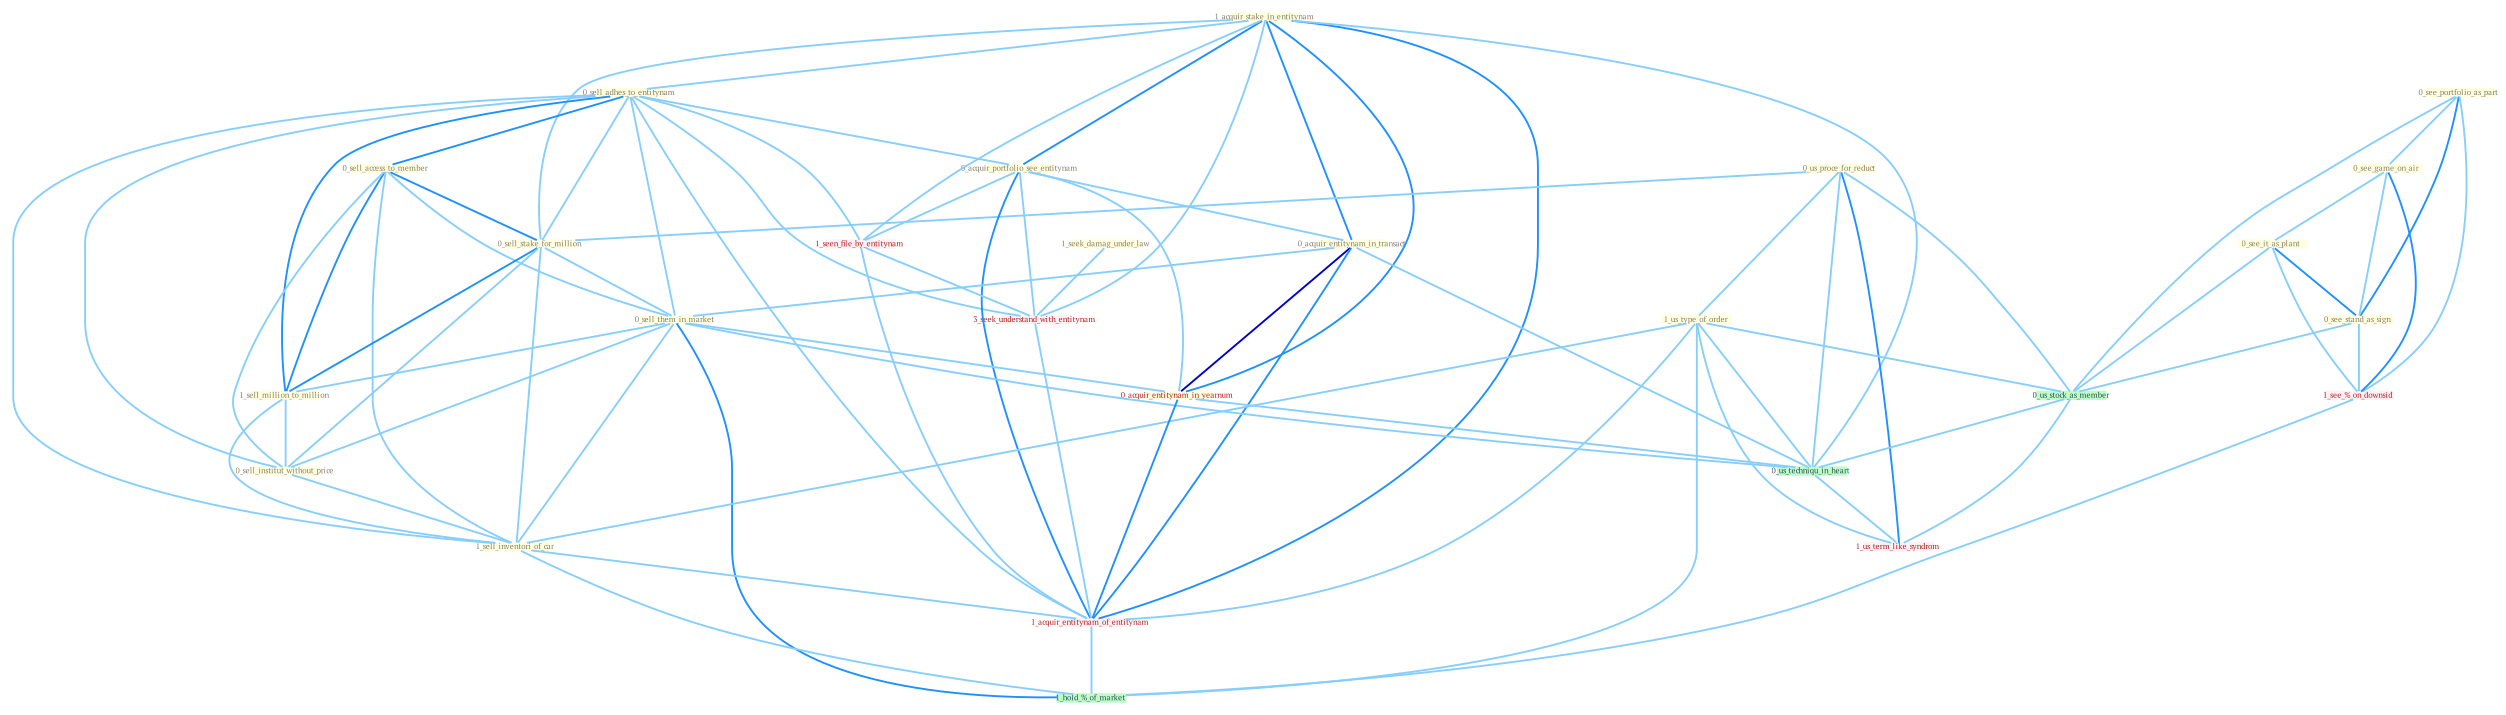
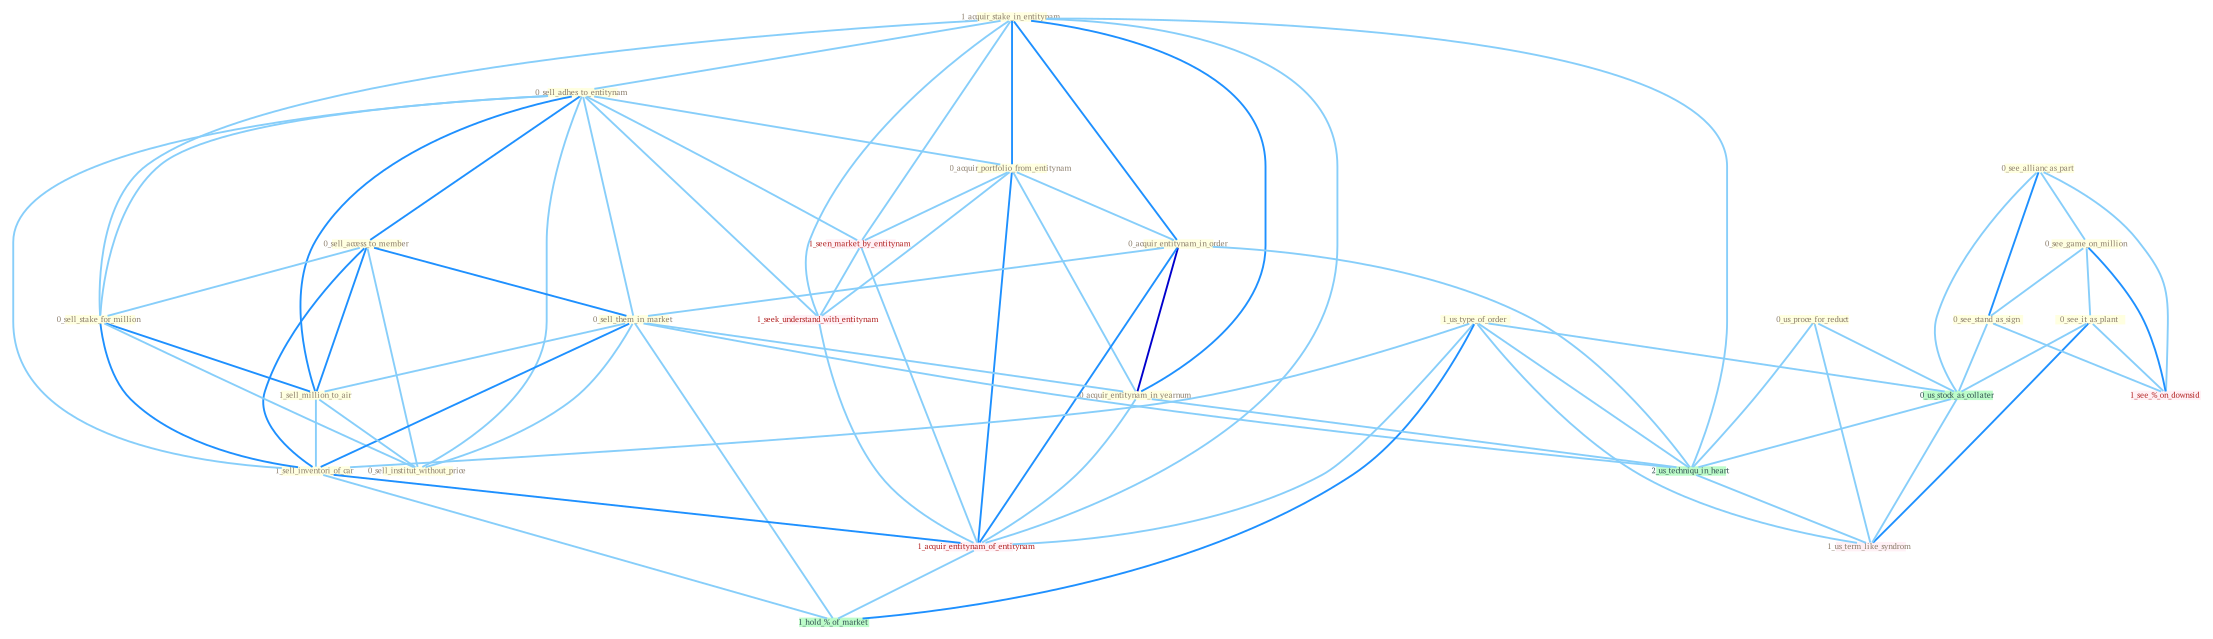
node "0_see_portfolio_as_part": label "0_see_portfolio_as_part" -> "0_see_allianc_as_part"
node "0_acquir_portfolio_see_entitynam": label "0_acquir_portfolio_see_entitynam" -> "0_acquir_portfolio_from_entitynam"
node "0_see_game_on_air": label "0_see_game_on_air" -> "0_see_game_on_million"
edge "0_us_proce_for_reduct" -- "0_sell_stake_for_million": removed
edge "0_sell_access_to_member" -- "0_sell_stake_for_million": color #1e90ff -> #87cefa
node "1_seen_file_by_entitynam": label "1_seen_file_by_entitynam" -> "1_seen_market_by_entitynam"
node "1_seek_damag_under_law": removed
node "0_acquir_entitynam_in_transact": label "0_acquir_entitynam_in_transact" -> "0_acquir_entitynam_in_order"
edge "0_us_proce_for_reduct" -- "1_us_type_of_order": removed
edge "0_sell_access_to_member" -- "0_sell_them_in_market": color #87cefa -> #1e90ff
edge "0_sell_stake_for_million" -- "0_sell_them_in_market": removed
edge "0_see_it_as_plant" -- "0_see_stand_as_sign": now "0_see_it_as_plant" -- "1_us_term_like_syndrom"
node "3_seek_understand_with_entitynam": label "3_seek_understand_with_entitynam" -> "1_seek_understand_with_entitynam"
edge "0_us_proce_for_reduct" -- "1_us_term_like_syndrom": color #1e90ff -> #87cefa
edge "1_acquir_stake_in_entitynam" -- "1_acquir_entitynam_of_entitynam": color #1e90ff -> #87cefa
edge "0_sell_adhes_to_entitynam" -- "1_acquir_entitynam_of_entitynam": removed
node "1_sell_million_to_million": label "1_sell_million_to_million" -> "1_sell_million_to_air"
edge "0_sell_stake_for_million" -- "1_sell_inventori_of_car": color #87cefa -> #1e90ff
node "0_acquir_entitynam_in_yearnum": fontcolor #b22222 -> #8b7d6b
node "0_us_stock_as_member": label "0_us_stock_as_member" -> "0_us_stock_as_collater"
edge "0_sell_access_to_member" -- "1_sell_inventori_of_car": color #87cefa -> #1e90ff
edge "0_sell_them_in_market" -- "1_sell_inventori_of_car": color #87cefa -> #1e90ff
node "0_us_techniqu_in_heart": label "0_us_techniqu_in_heart" -> "2_us_techniqu_in_heart"
edge "0_sell_institut_without_price" -- "1_sell_inventori_of_car": removed
edge "0_acquir_entitynam_in_yearnum" -- "1_acquir_entitynam_of_entitynam": color #1e90ff -> #87cefa
node "1_us_term_like_syndrom": fontcolor #b22222 -> #8b7d6b
edge "1_sell_inventori_of_car" -- "1_acquir_entitynam_of_entitynam": color #87cefa -> #1e90ff
edge "1_see_%_on_downsid" -- "1_hold_%_of_market": removed
edge "0_sell_them_in_market" -- "1_hold_%_of_market": color #1e90ff -> #87cefa
edge "1_us_type_of_order" -- "1_hold_%_of_market": color #87cefa -> #1e90ff
